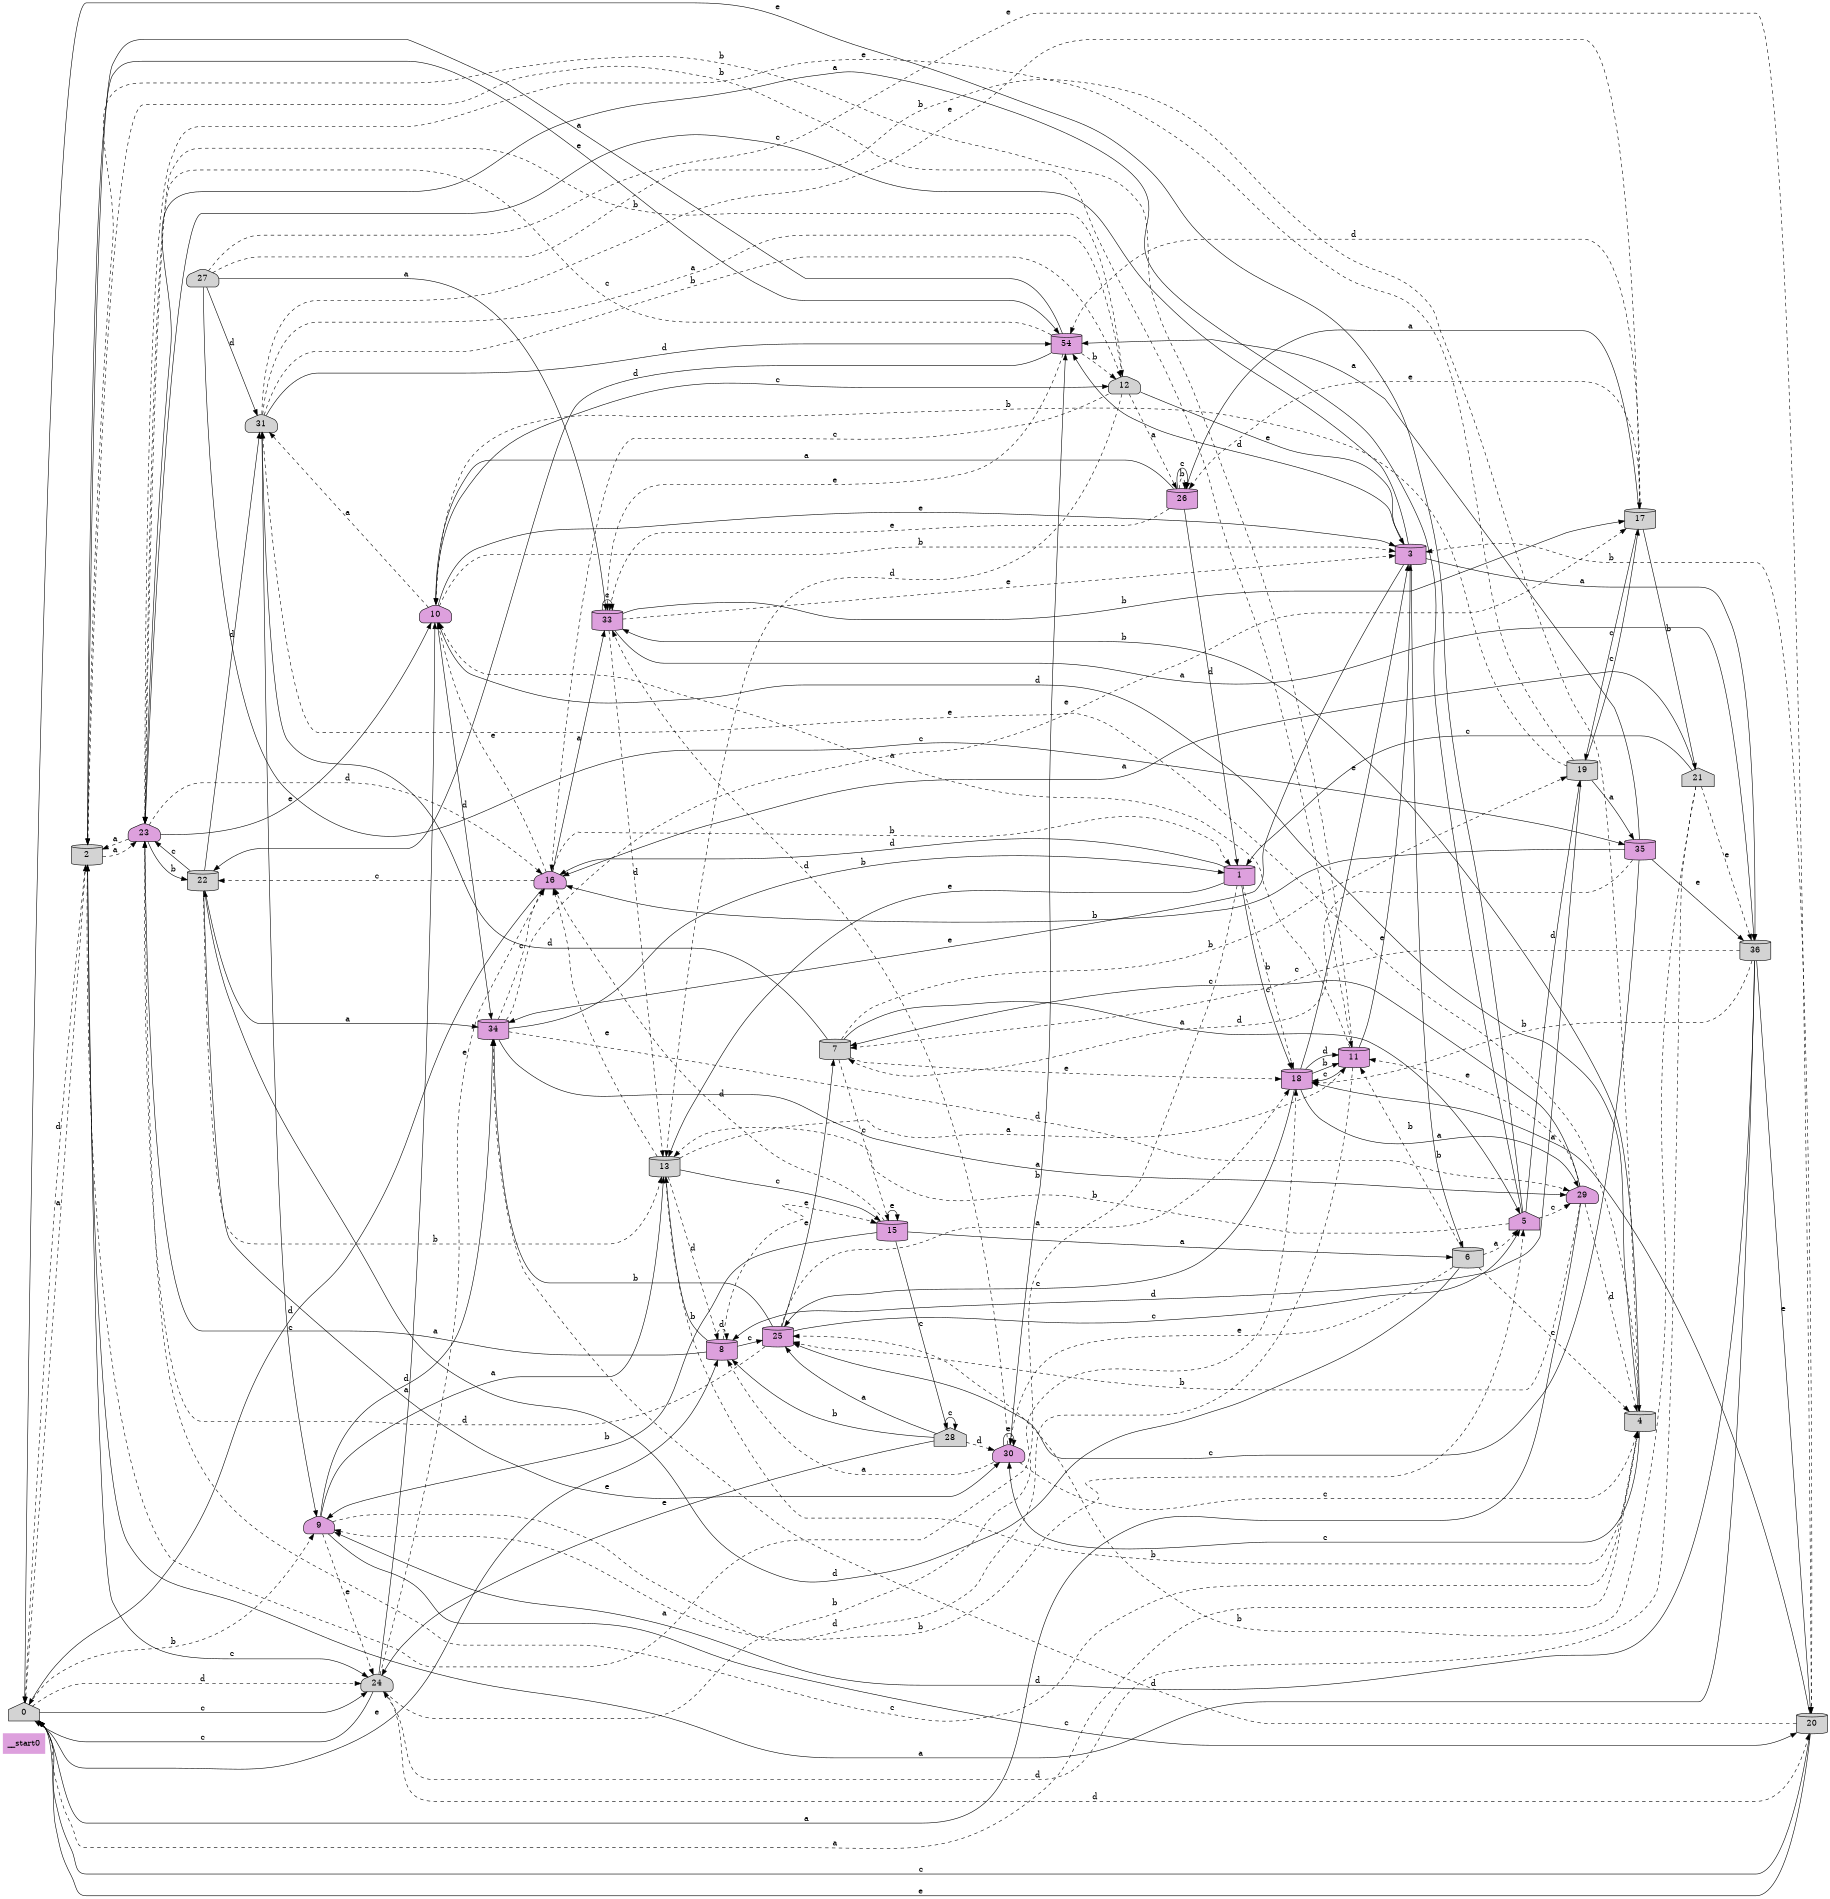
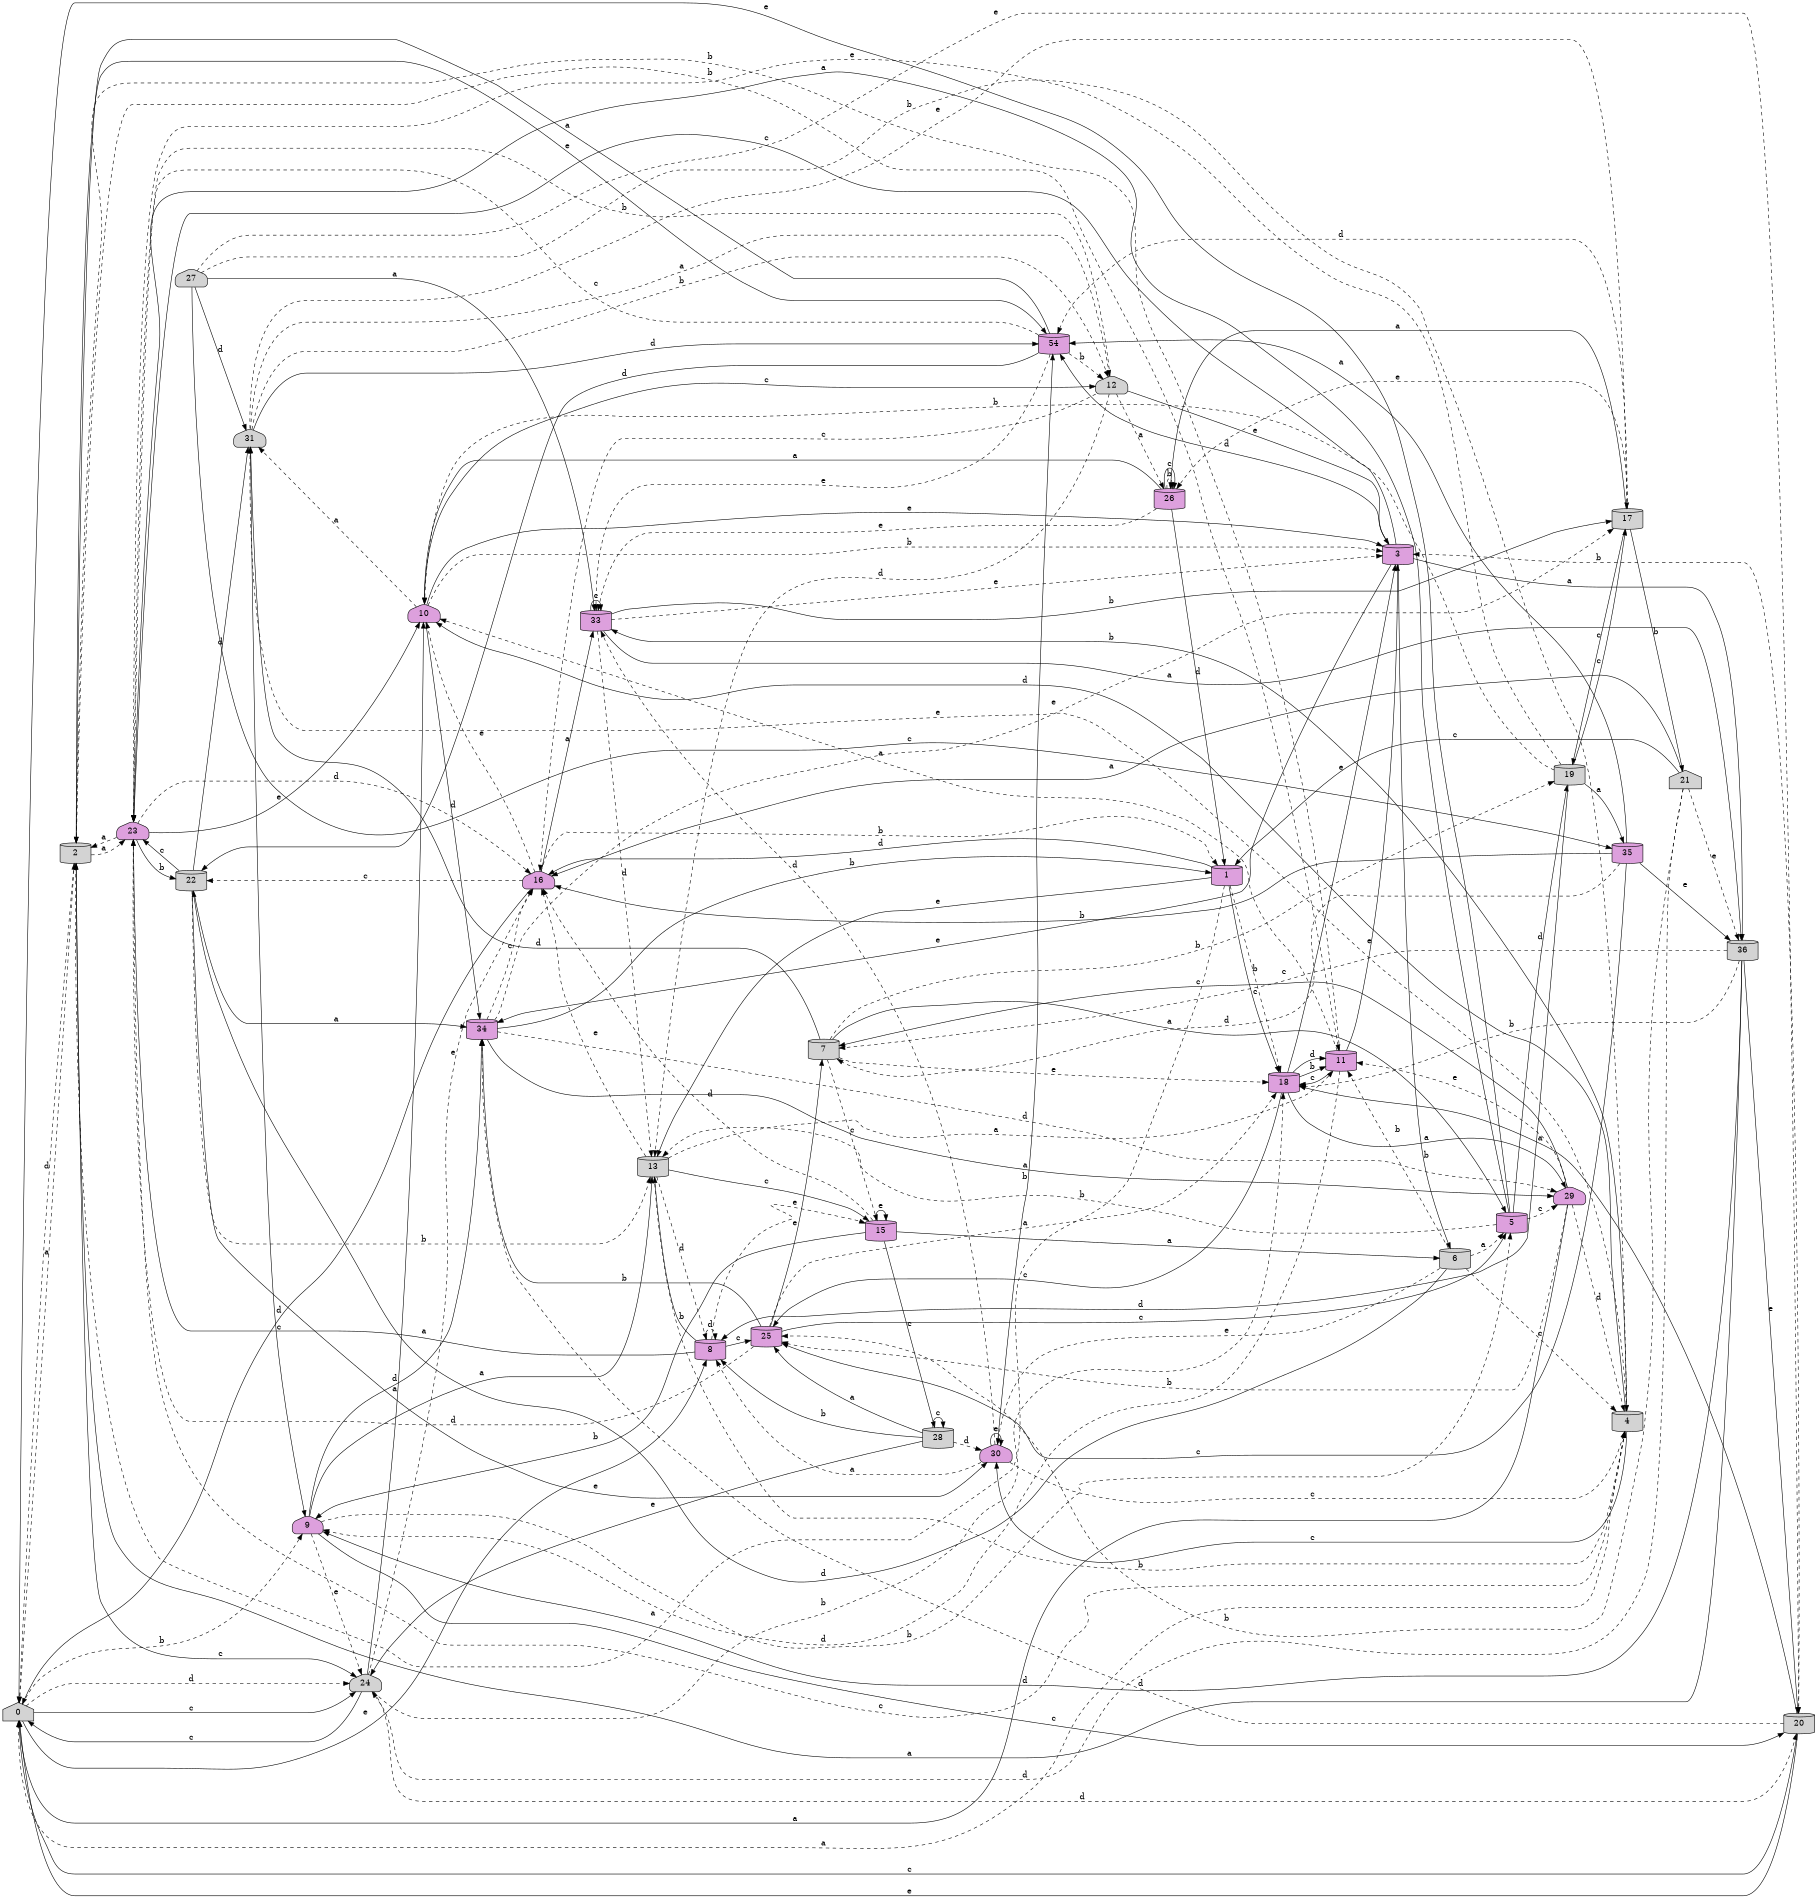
node "5": shape house -> cylinder
node "28": shape house -> cylinder
node "__start0": removed
